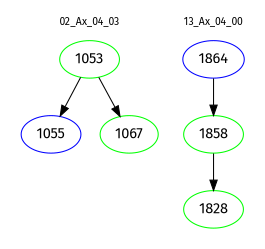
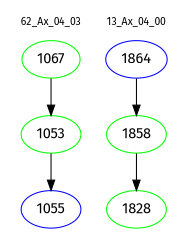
cluster "02_Ax_04_03": label "02_Ax_04_03" -> "62_Ax_04_03"
edge "1053" -> "1067": reversed
